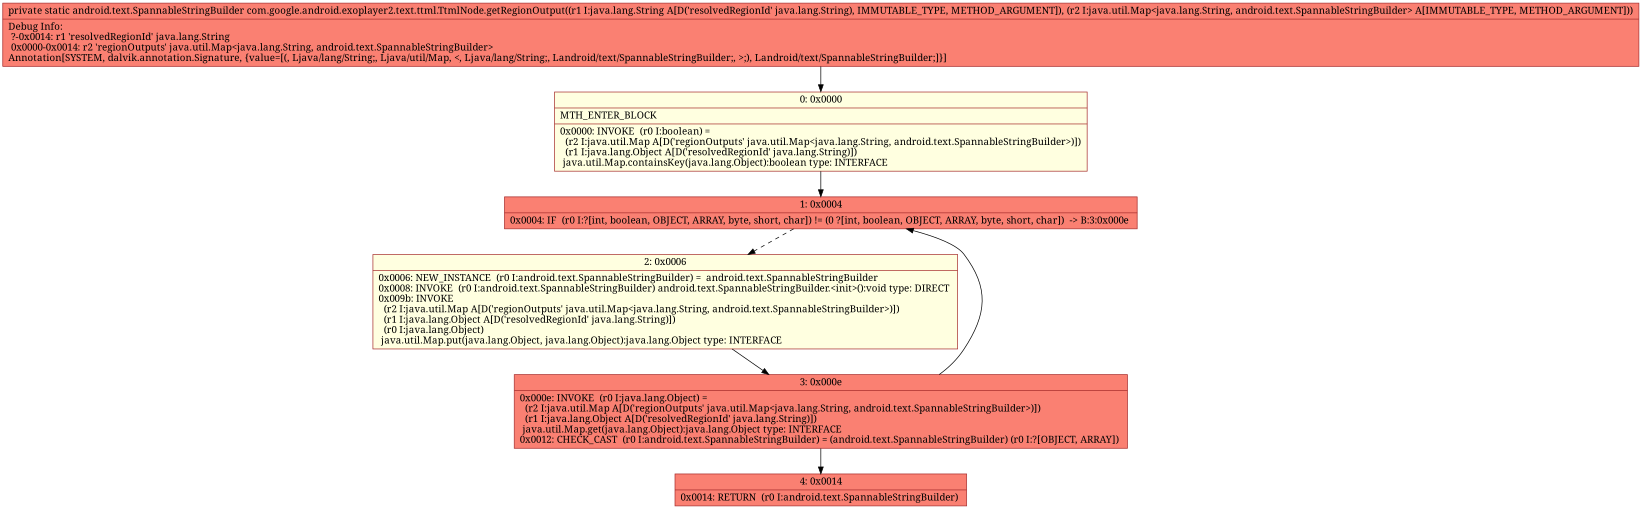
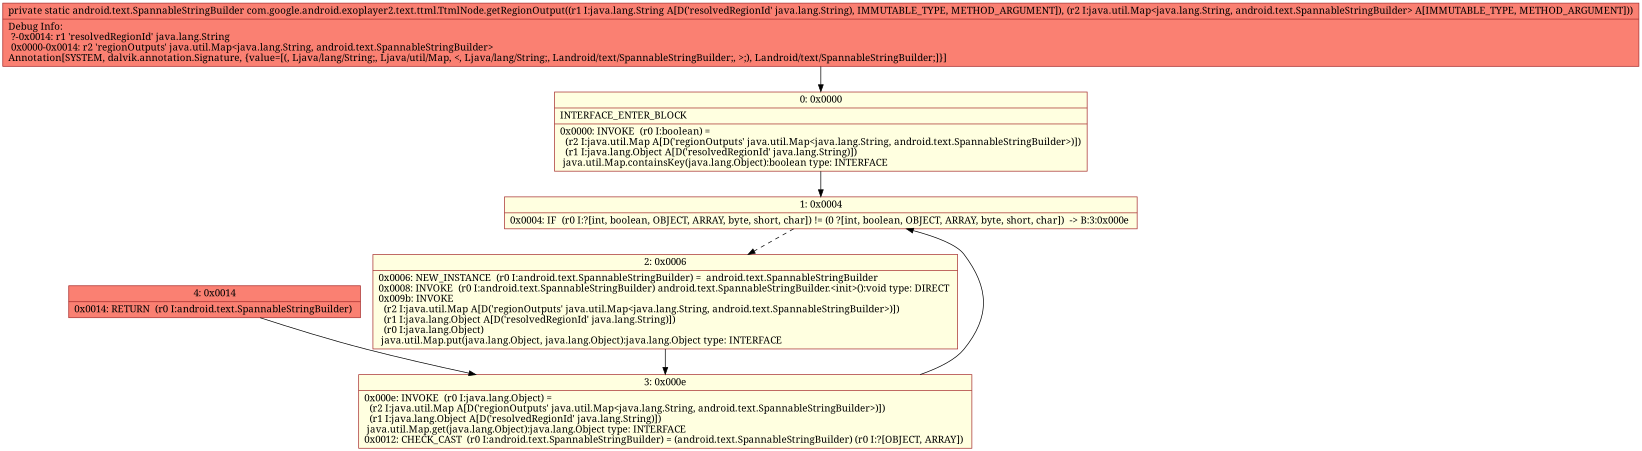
node "0: 0x0000": text "MTH_ENTER_BLOCK" -> "INTERFACE_ENTER_BLOCK"
node "1: 0x0004": fillcolor salmon -> lightyellow
node "3: 0x000e": fillcolor salmon -> lightyellow
edge "3: 0x000e" -> "4: 0x0014": reversed
